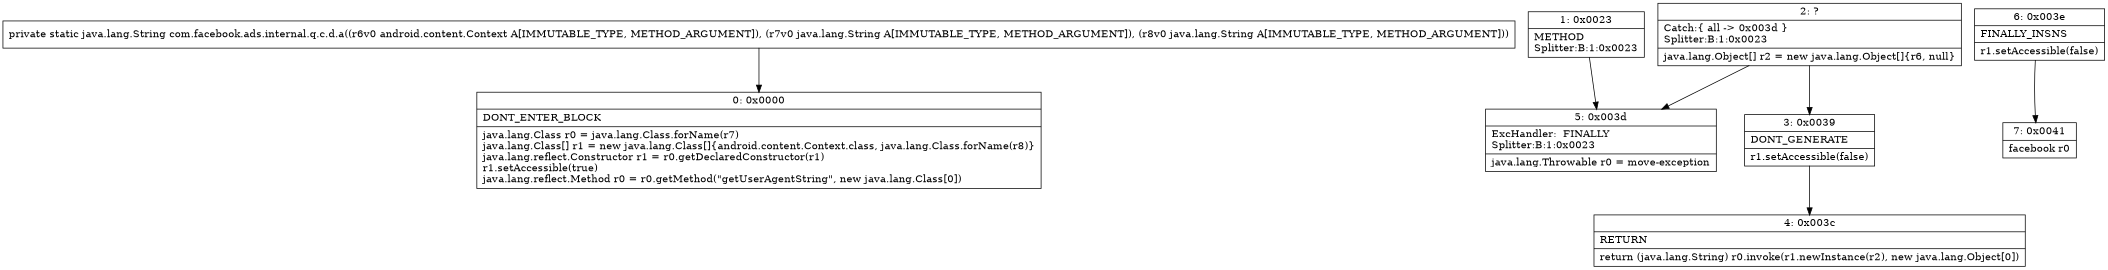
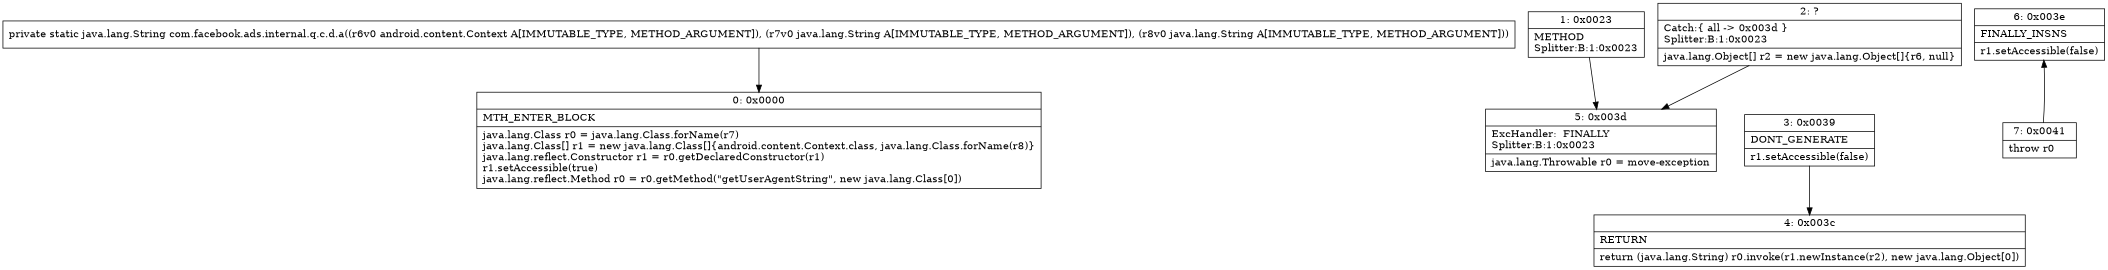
edge "2: ?" -> "3: 0x0039": removed
edge "6: 0x003e" -> "7: 0x0041": reversed
node "0: 0x0000": text "DONT_ENTER_BLOCK" -> "MTH_ENTER_BLOCK"
node "7: 0x0041": text "facebook r0" -> "throw r0"
